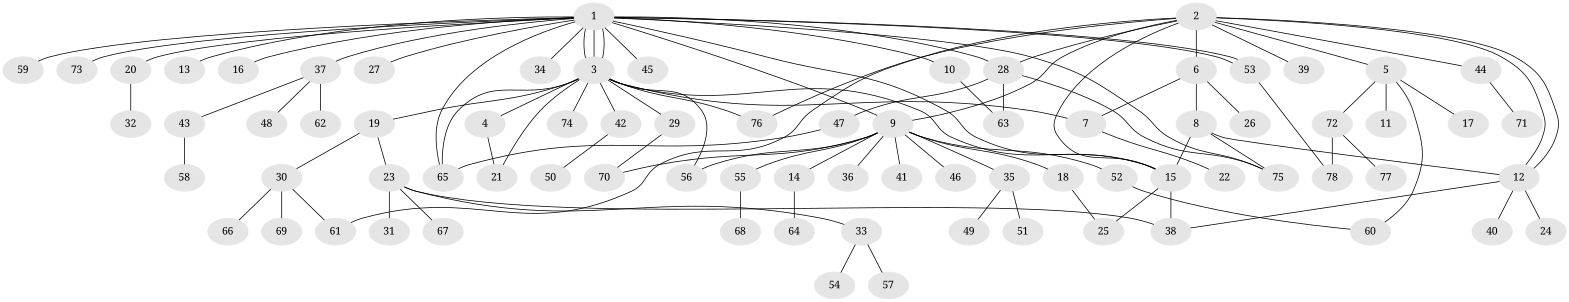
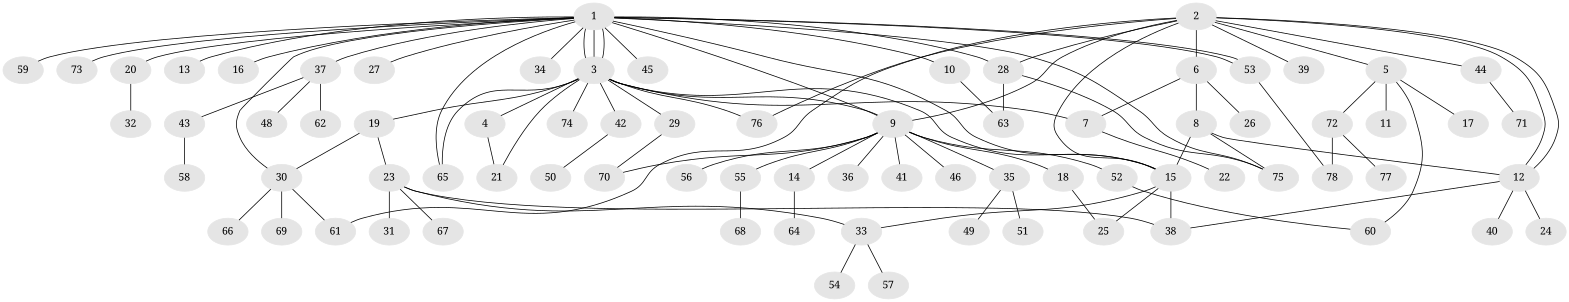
edge "1" -- "30": added
edge "3" -- "56": now "3" -- "9"
node "47": removed
edge "15" -- "33": added
